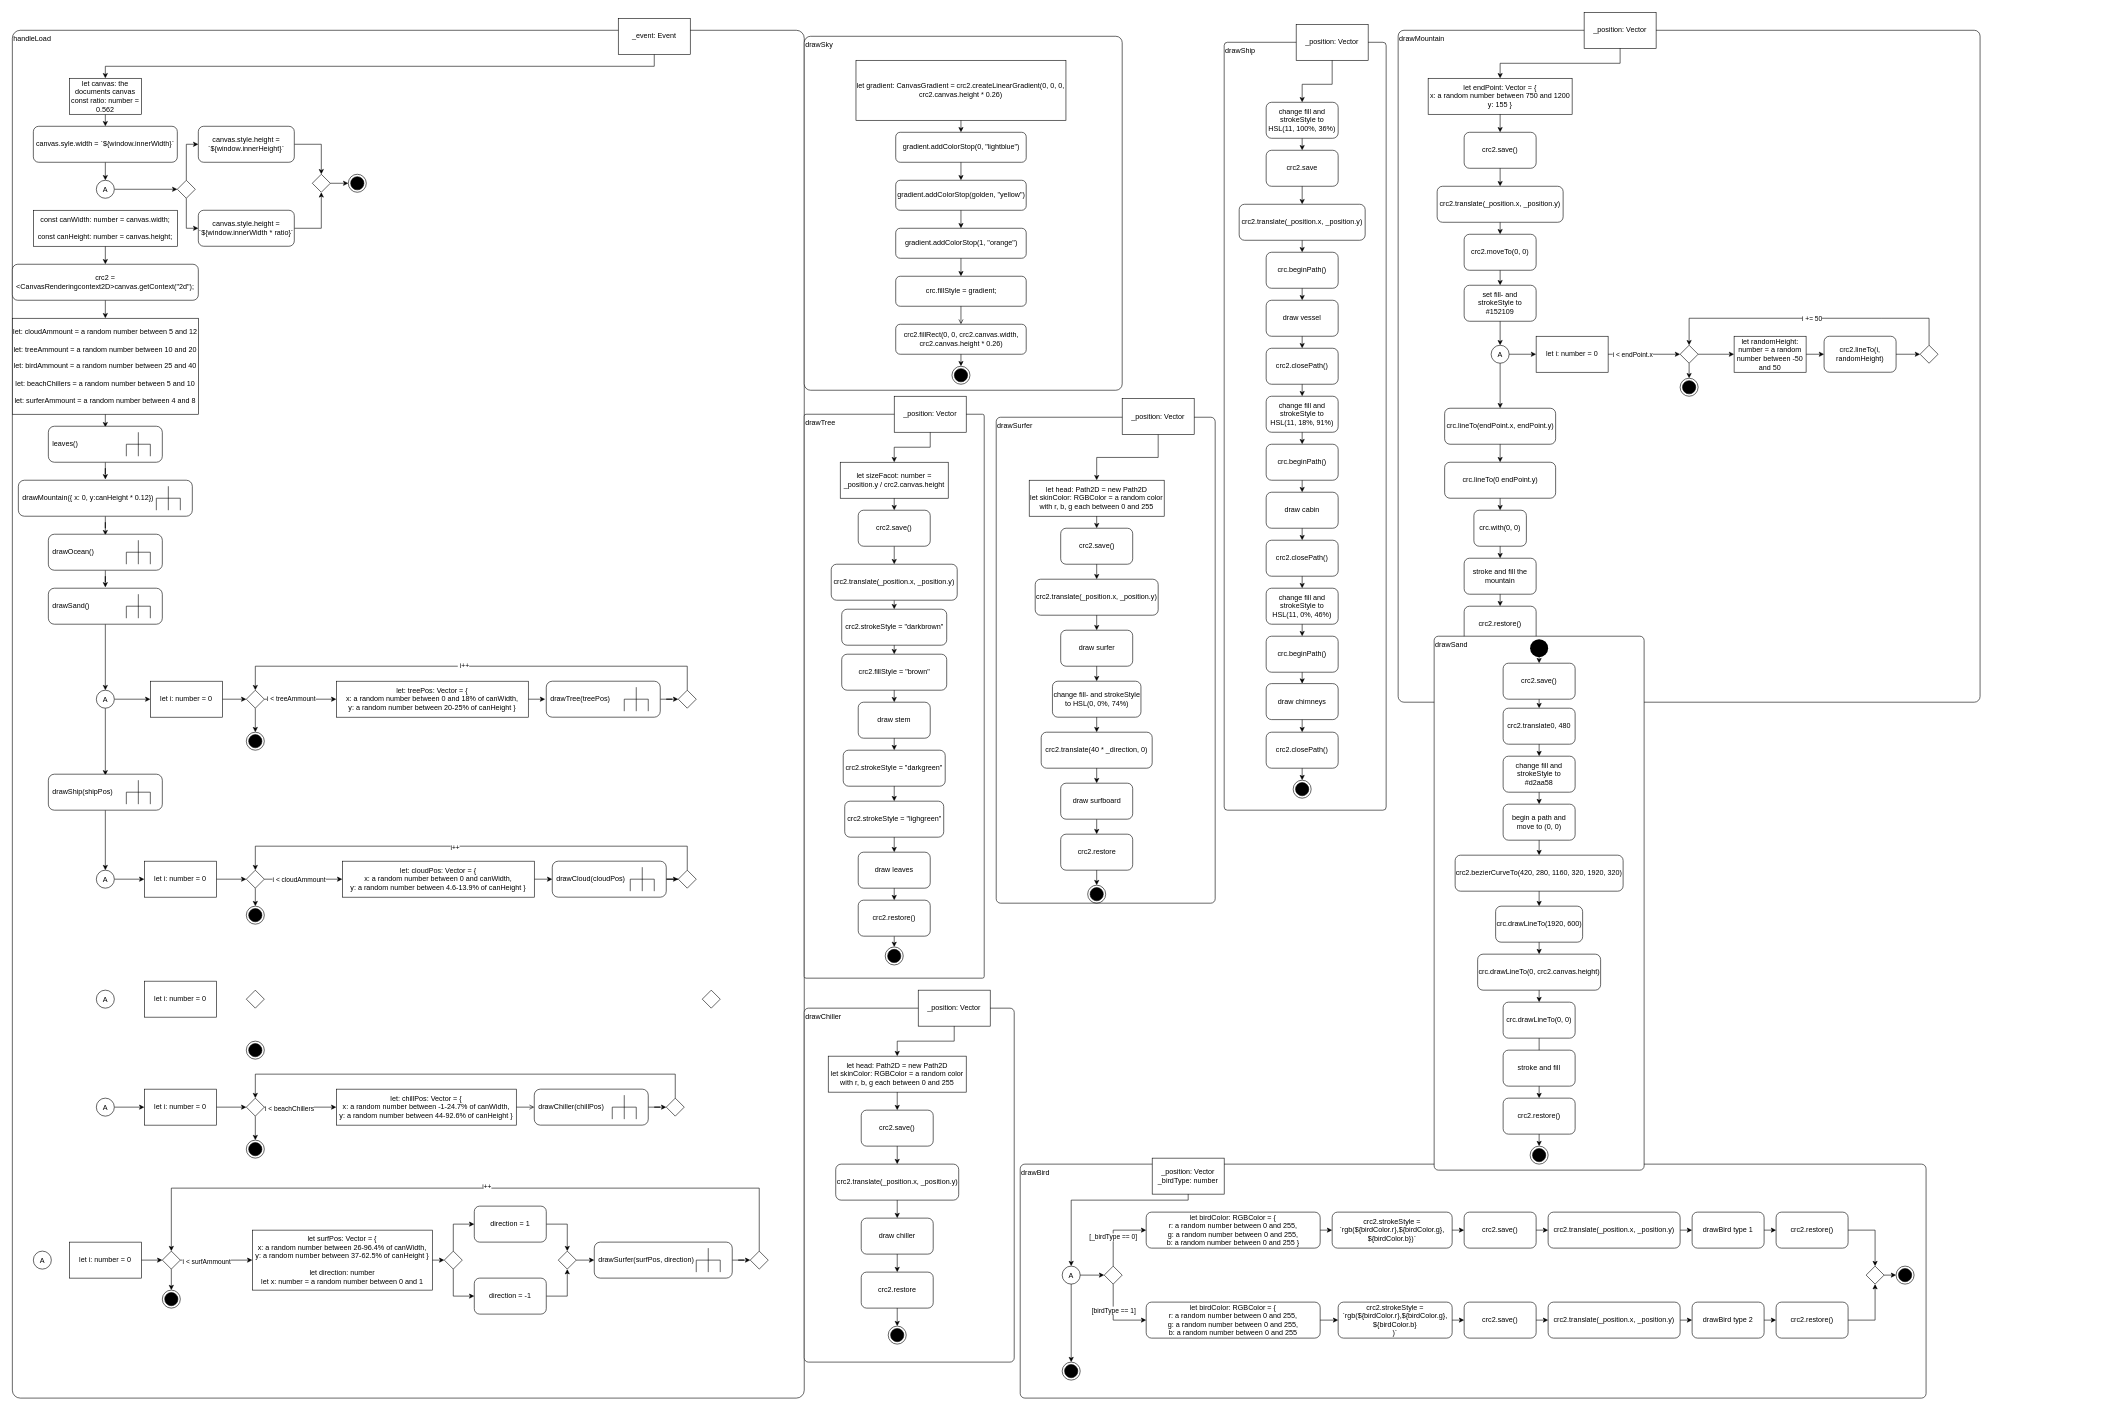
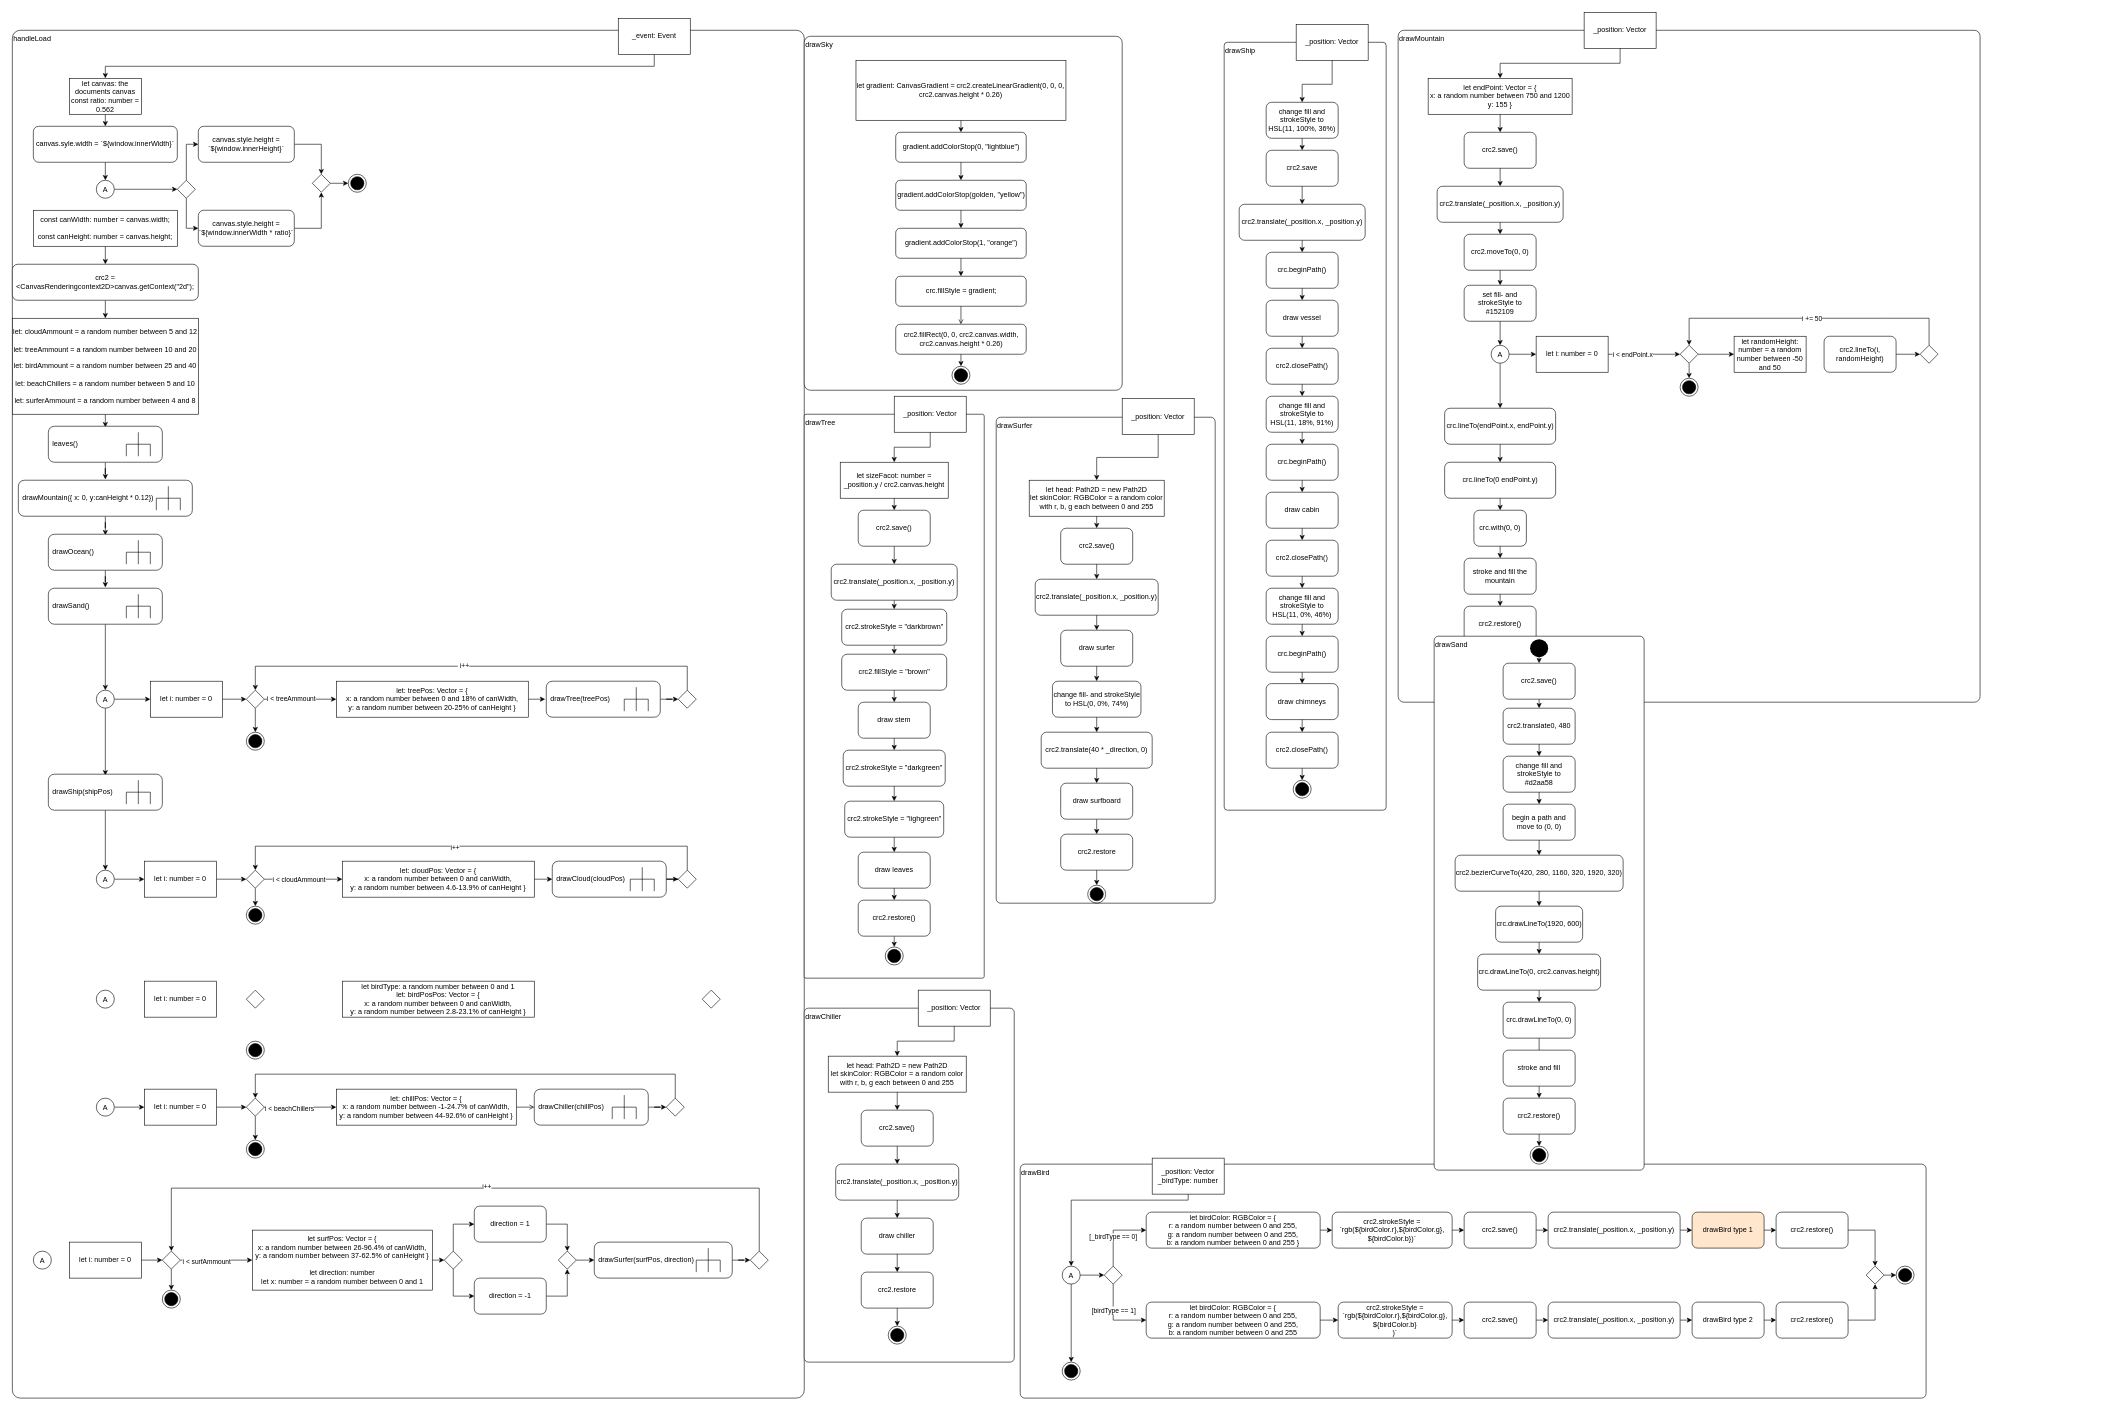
edge "let randomHeight: number = a random number between -50 and 50" -> "crc2.lineTo(i, randomHeight)": removed
node "let birdType: a random number between 0 and 1 let: birdPosPos: Vector = { x: a random number between 0 and canWidth, y: a random number between 2.8-23.1% of canHeight }": added
node "drawBird type 1": fillcolor #ffffff -> #ffe6cc
